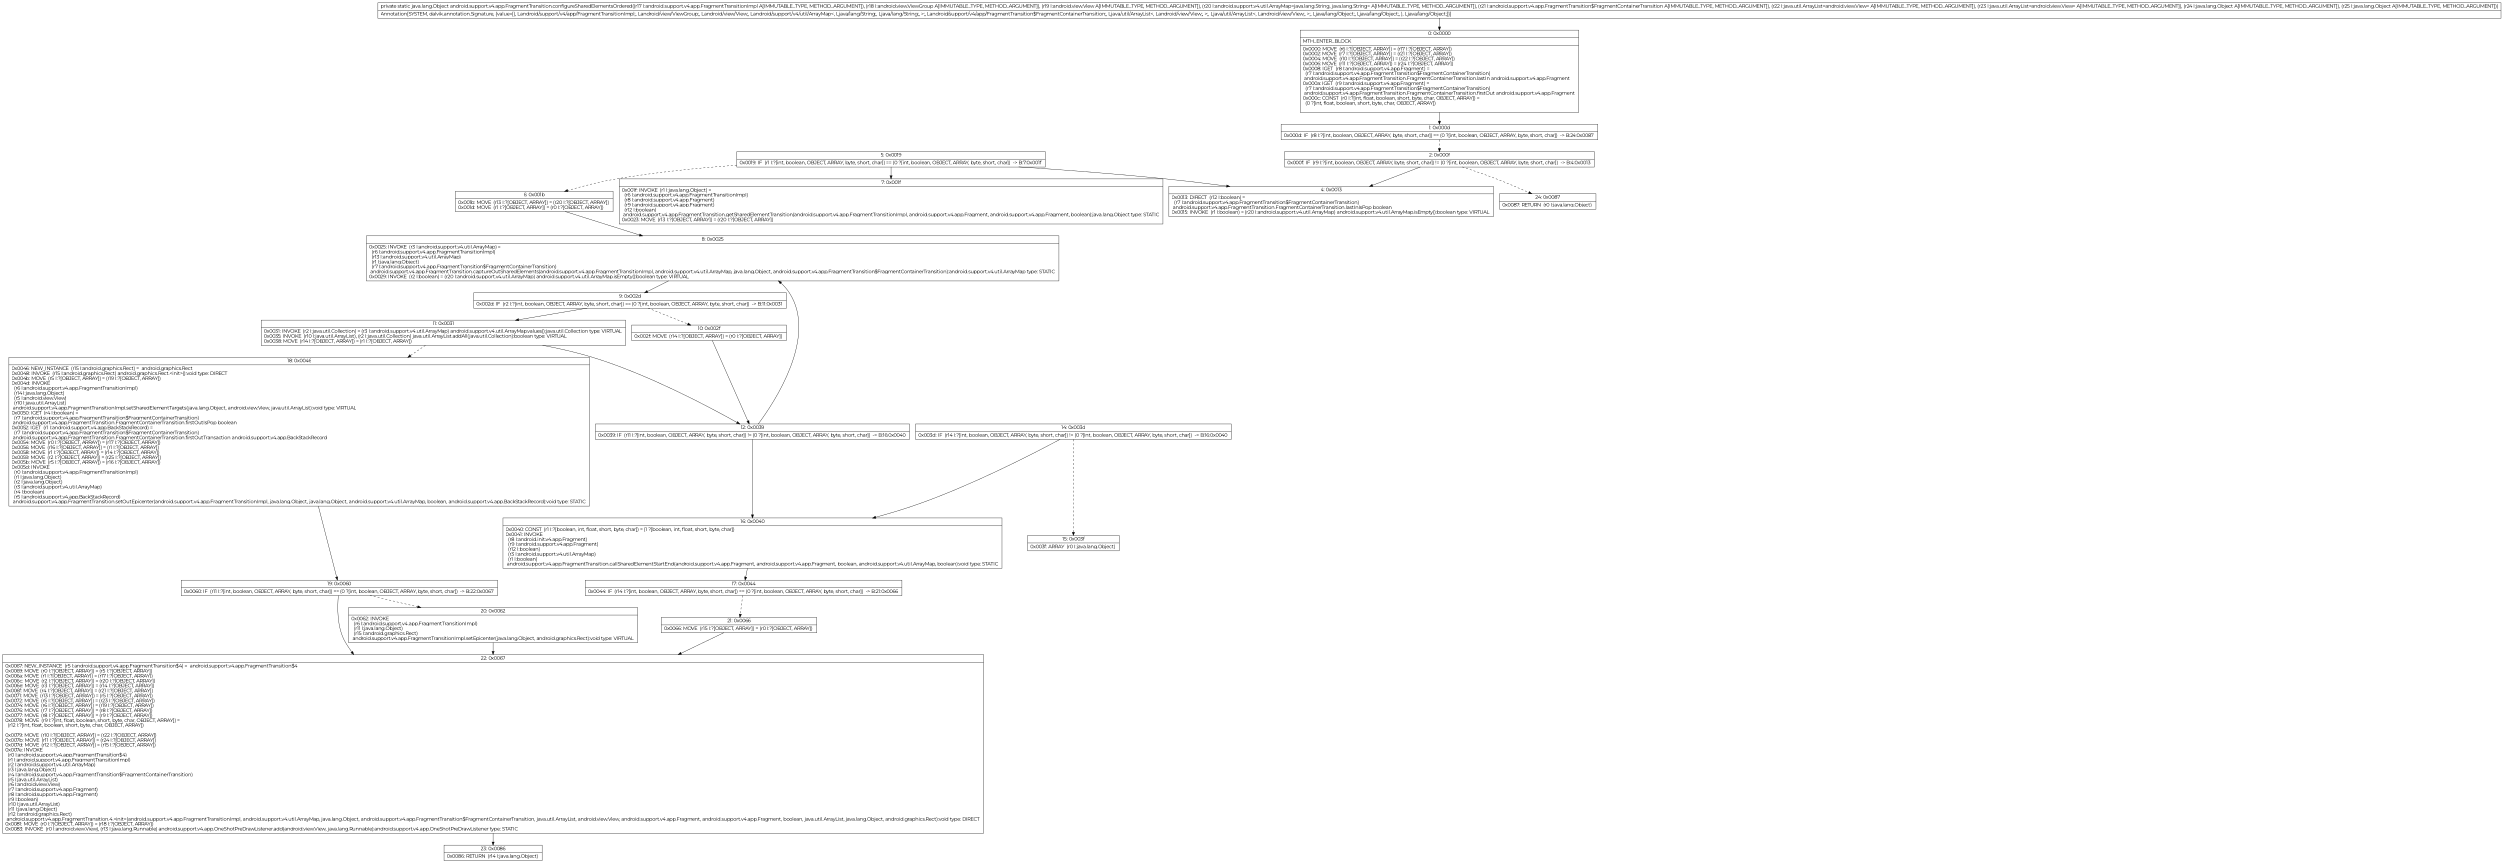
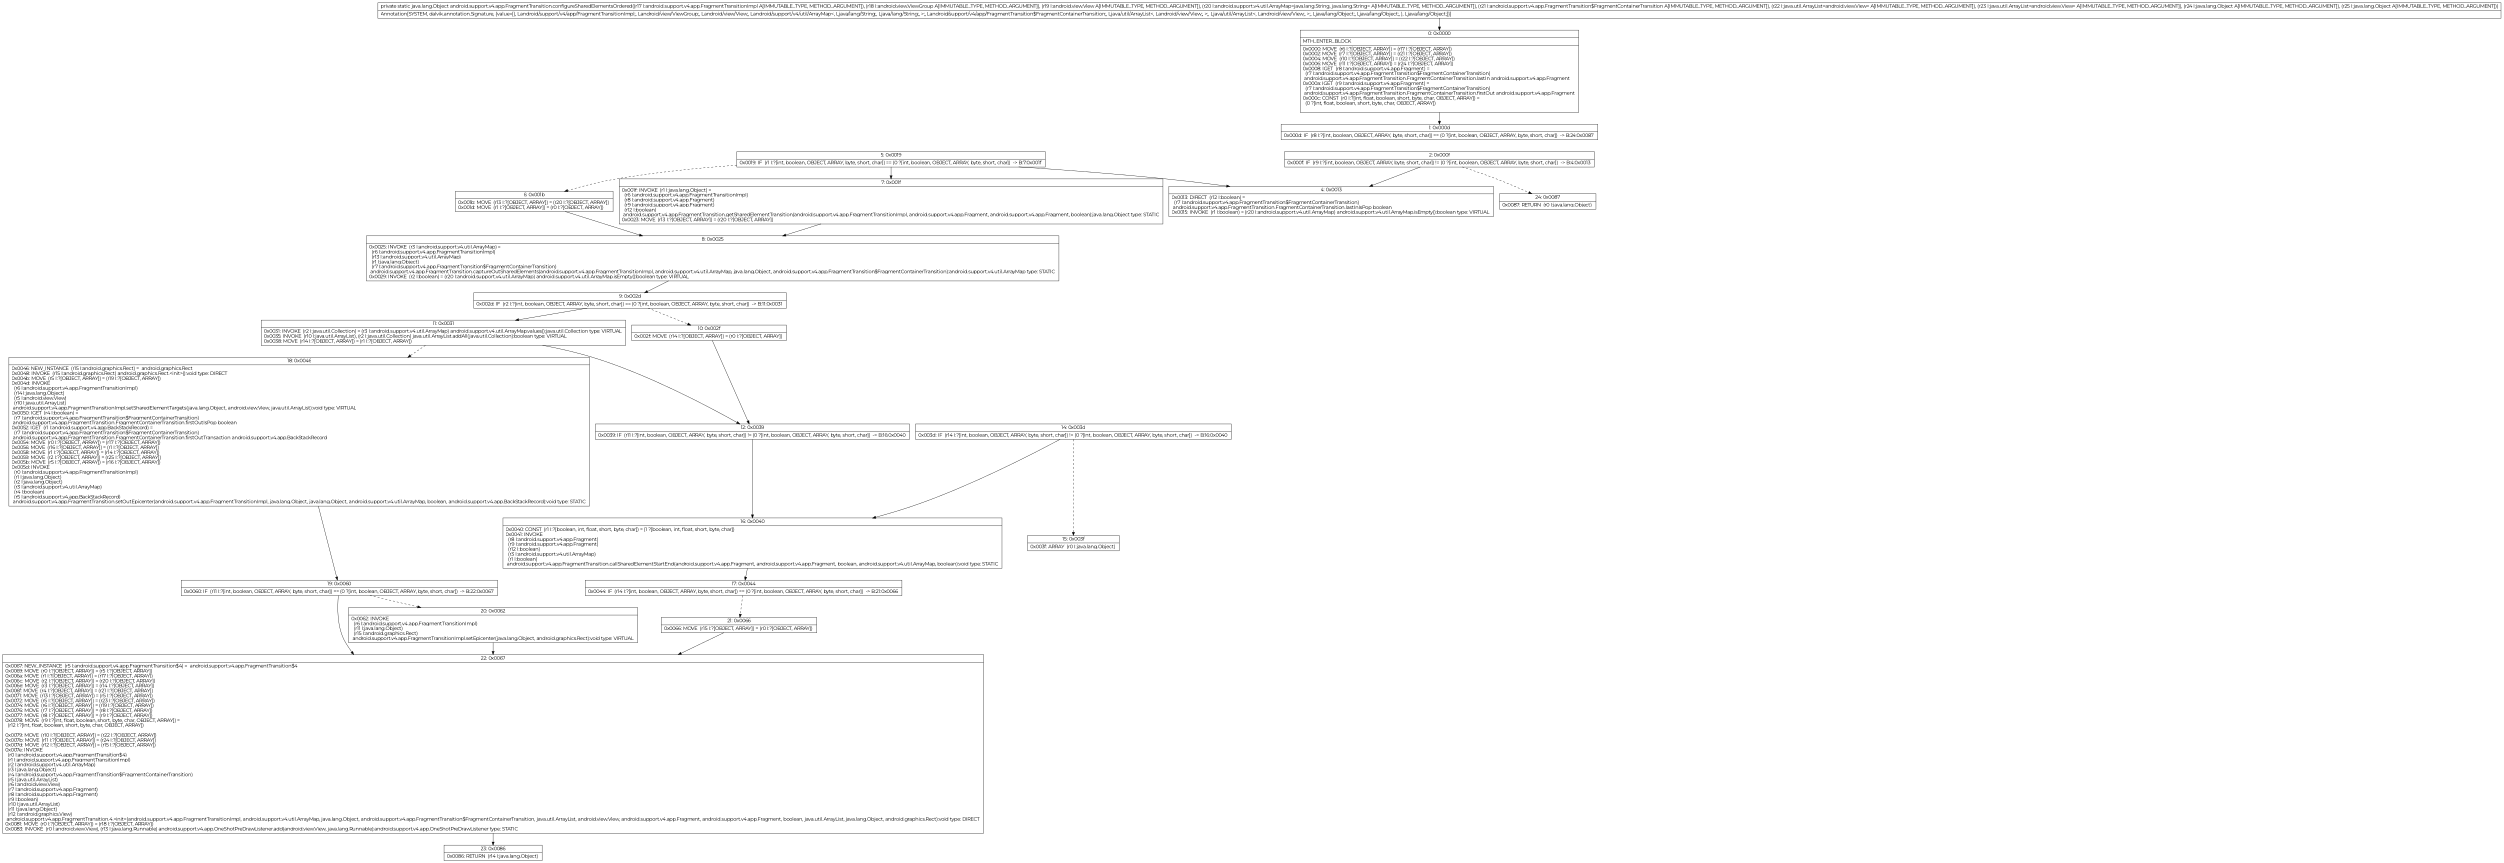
edge "1: 0x000d" -> "2: 0x000f": removed
edge "12: 0x0039" -> "8: 0x0025": now "7: 0x001f" -> "8: 0x0025"
node "16: 0x0040": text "(r8 I:android.init.v4.app.Fragment)" -> "(r8 I:android.support.v4.app.Fragment)"
node "22: 0x0067": text "(r12 I:android.graphics.Rect)" -> "(r12 I:android.graphics.View)"
